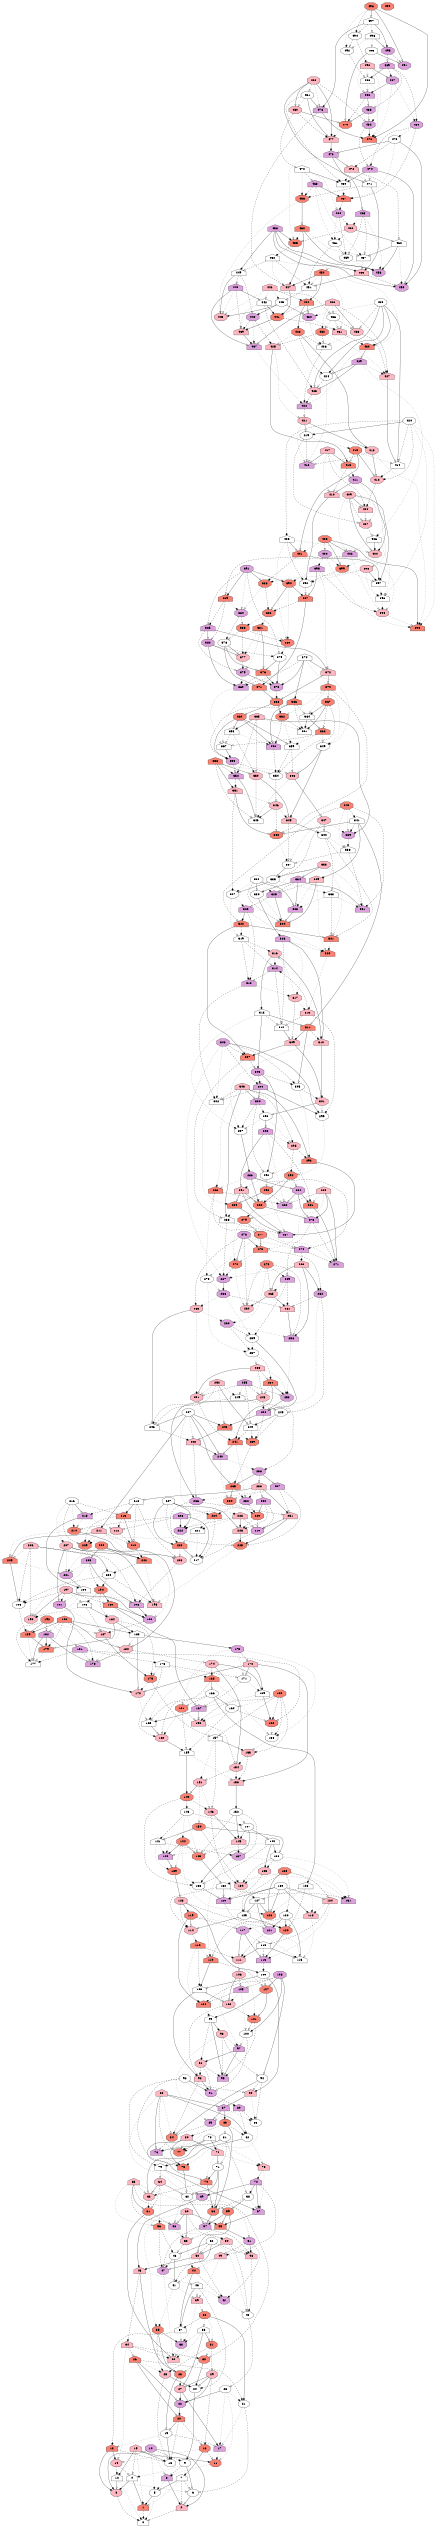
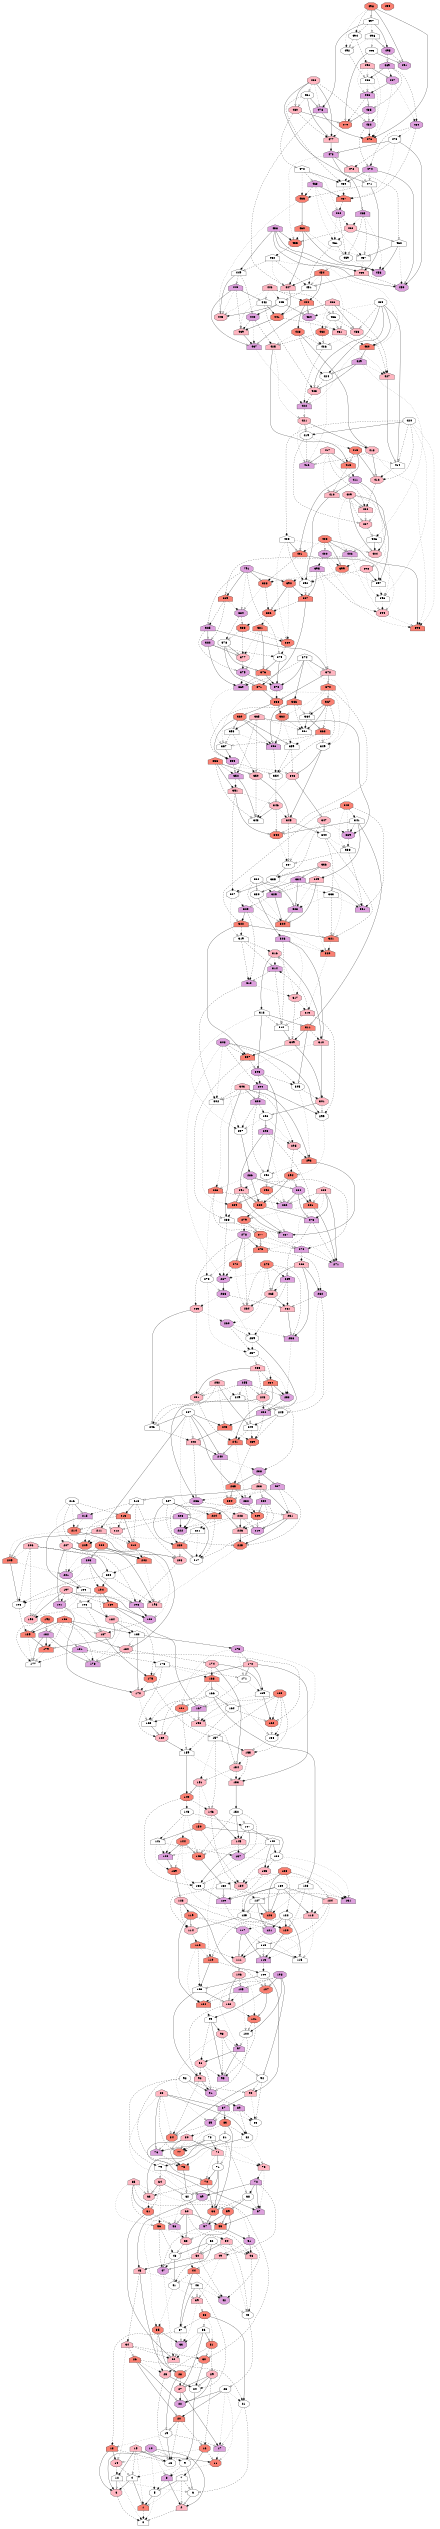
node "391": label "391" -> "791"
edge "279" -> "272": now "279" -> "278"
edge "22" -> "20": now "23" -> "20"
